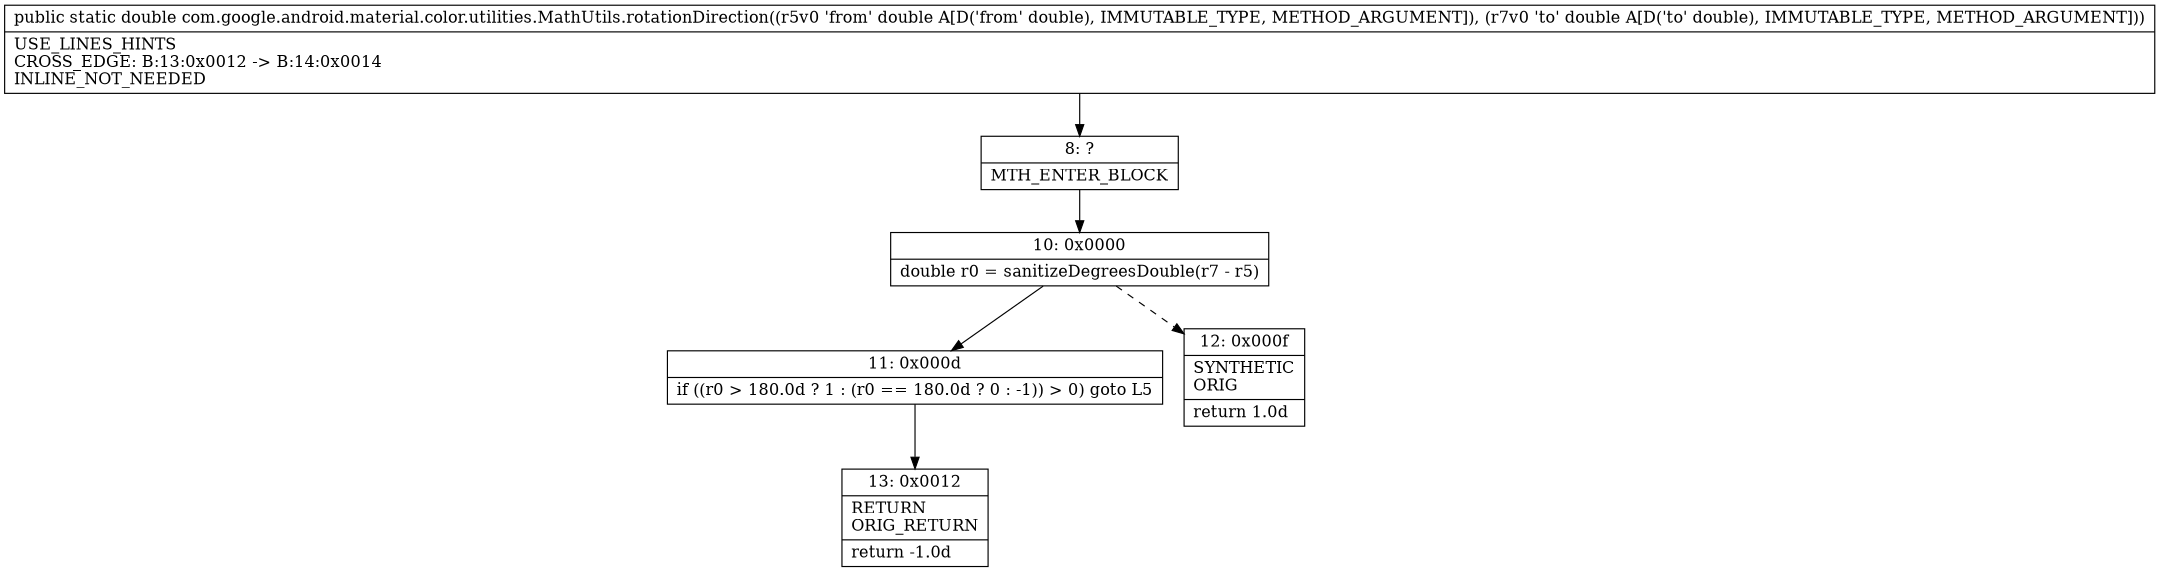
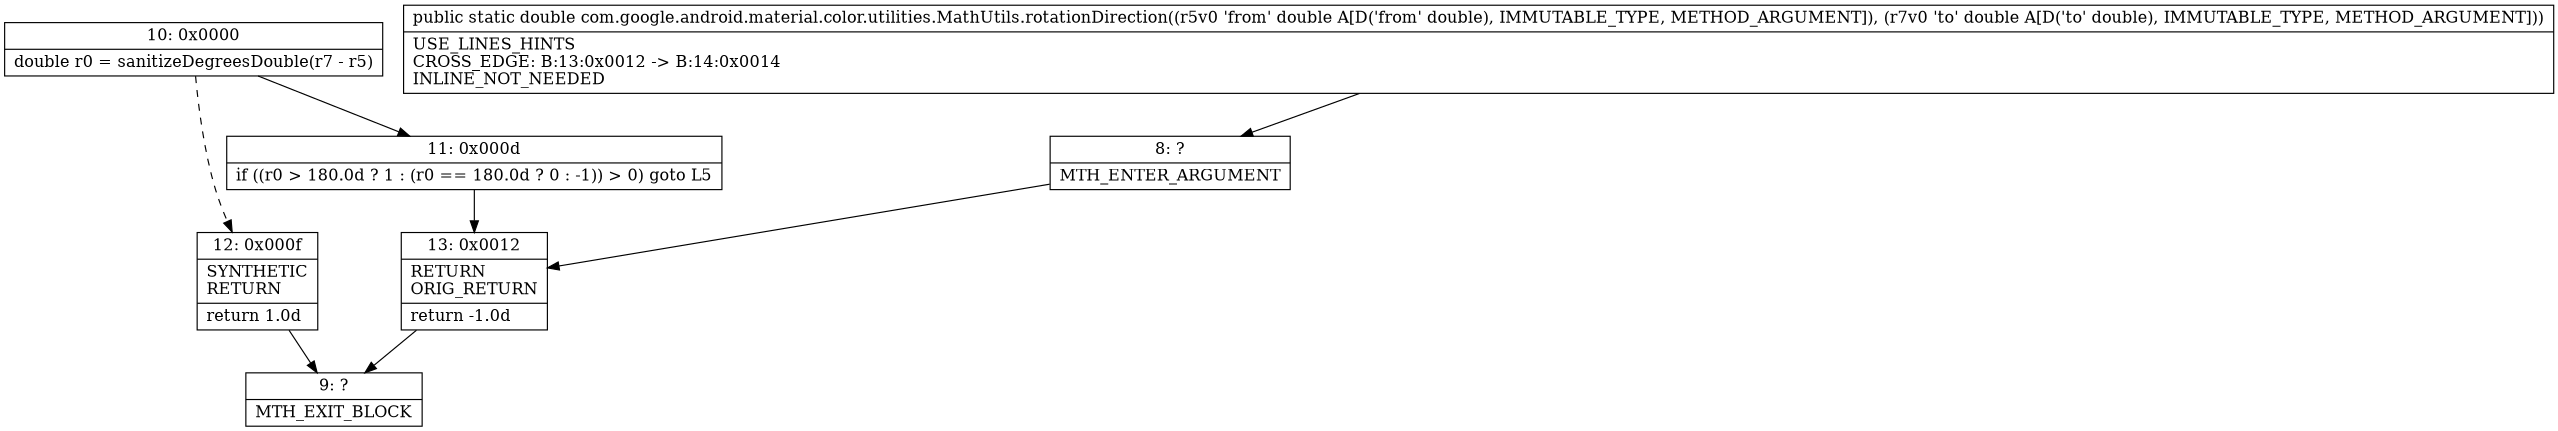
node "8: ?": text "MTH_ENTER_BLOCK" -> "MTH_ENTER_ARGUMENT"
edge "8: ?" -> "10: 0x0000": now "8: ?" -> "13: 0x0012"
node "12: 0x000f": text "ORIG" -> "RETURN"
node "9: ?": added
